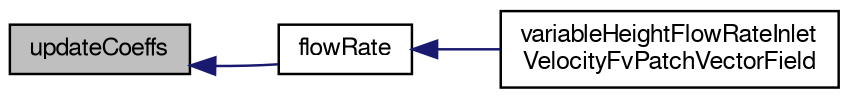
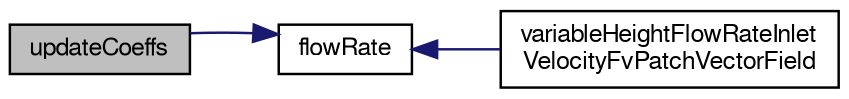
edge "flowRate" -> "updateCoeffs": reversed
